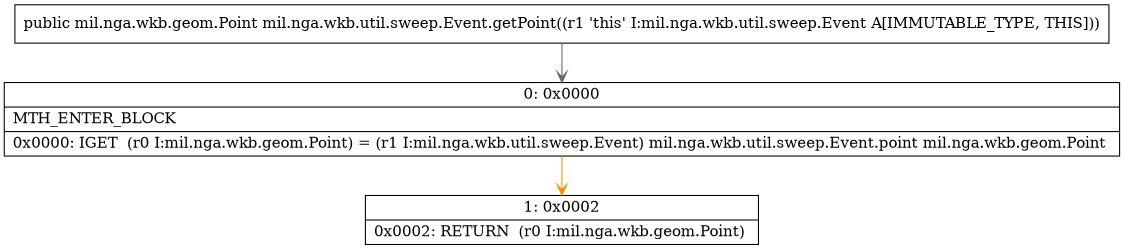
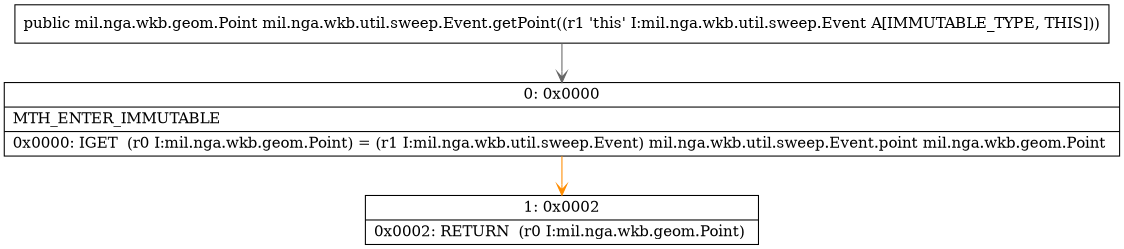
node "0: 0x0000": text "MTH_ENTER_BLOCK" -> "MTH_ENTER_IMMUTABLE"
